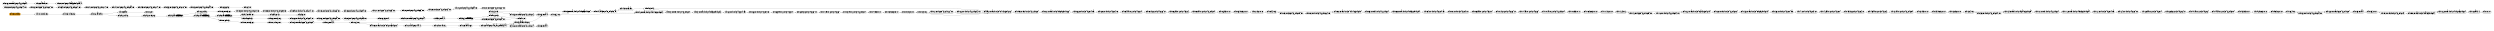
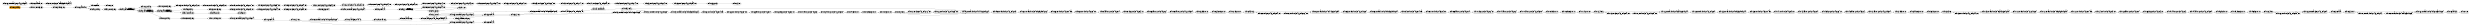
node "0x401224: mov byte ptr [rip+0x406045], 0x0": added
